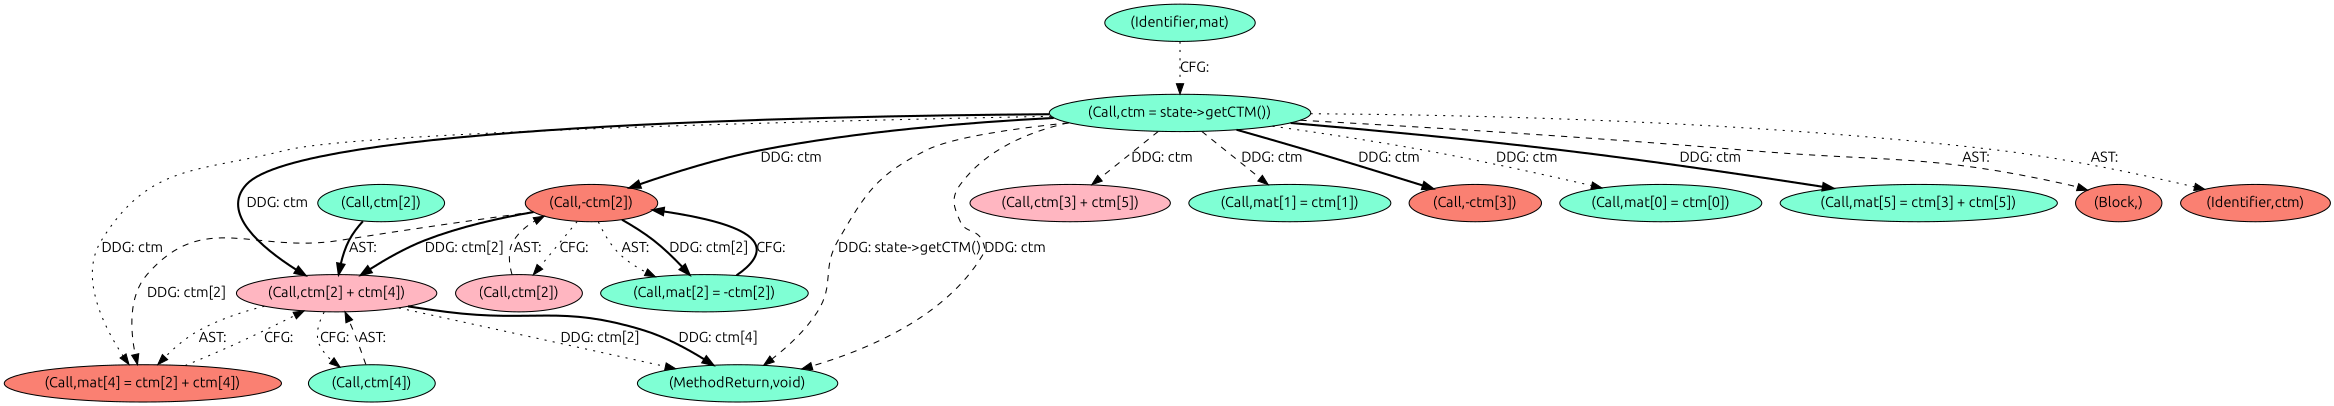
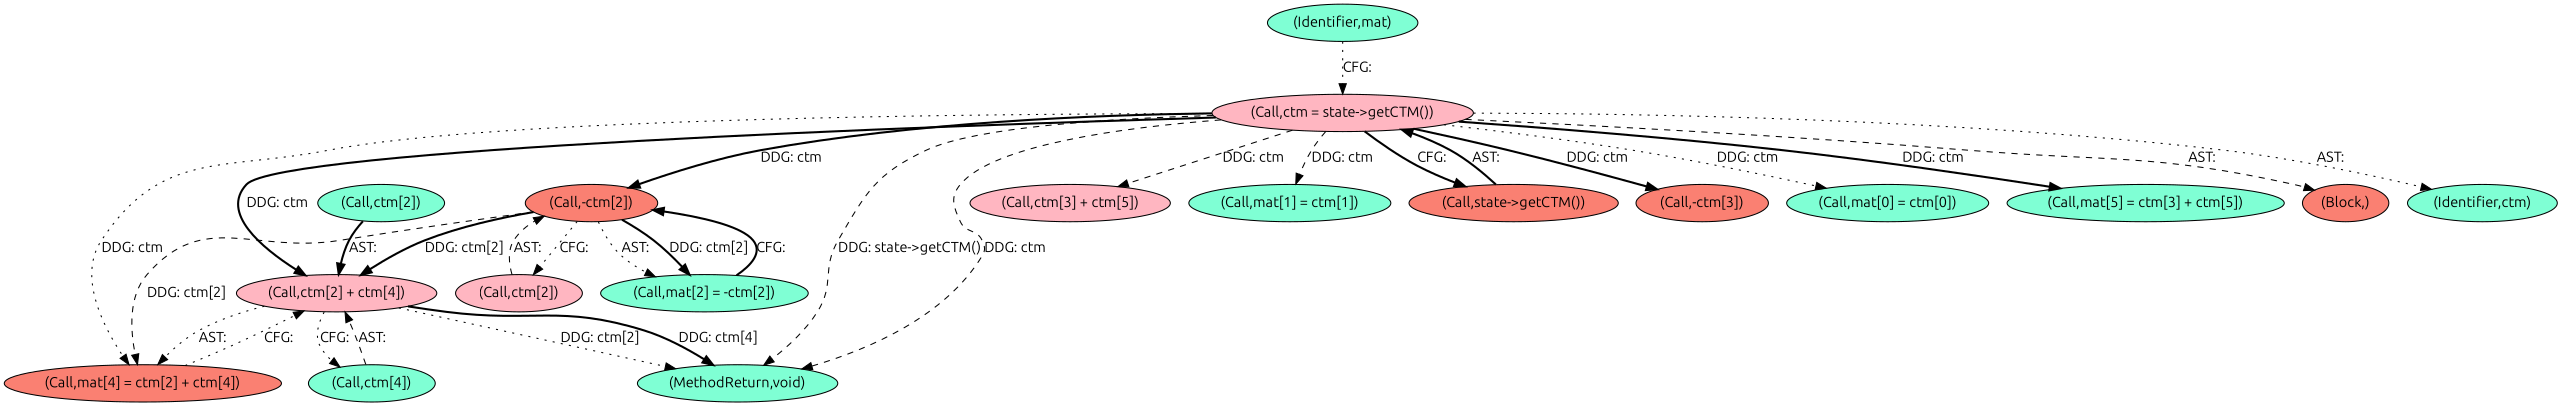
node "(Call,ctm = state->getCTM())": fillcolor aquamarine -> lightpink
node "(Call,state->getCTM())": added
node "(Identifier,ctm)": fillcolor salmon -> aquamarine
